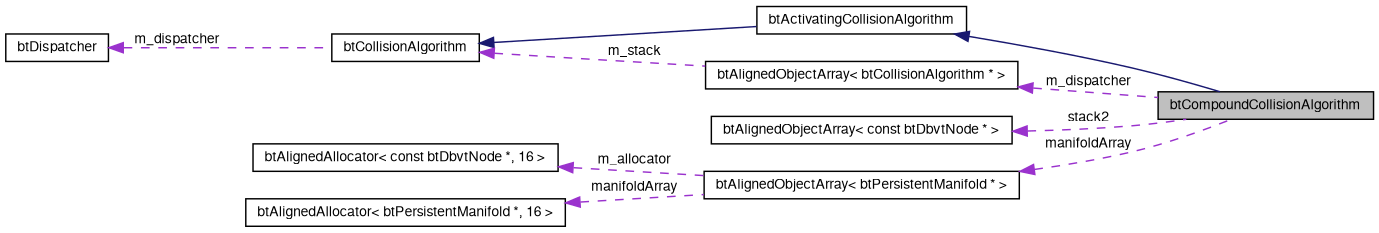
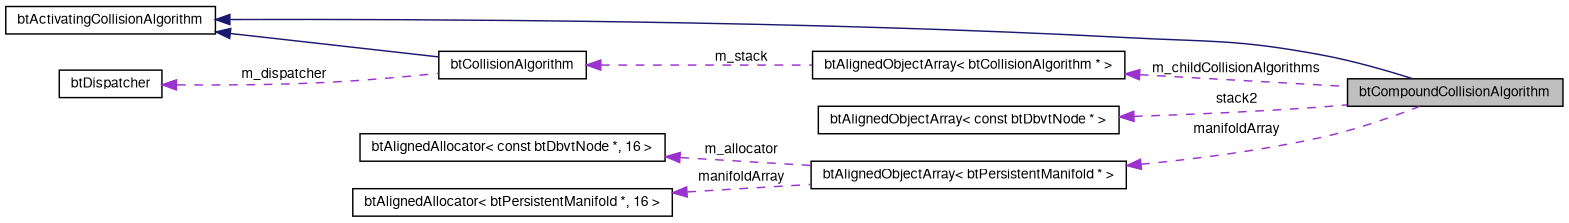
edge "btActivatingCollisionAlgorithm" -> "btCollisionAlgorithm": reversed
edge "btCompoundCollisionAlgorithm" -> "btAlignedObjectArray< btCollisionAlgorithm * >": label "m_dispatcher" -> "m_childCollisionAlgorithms"
